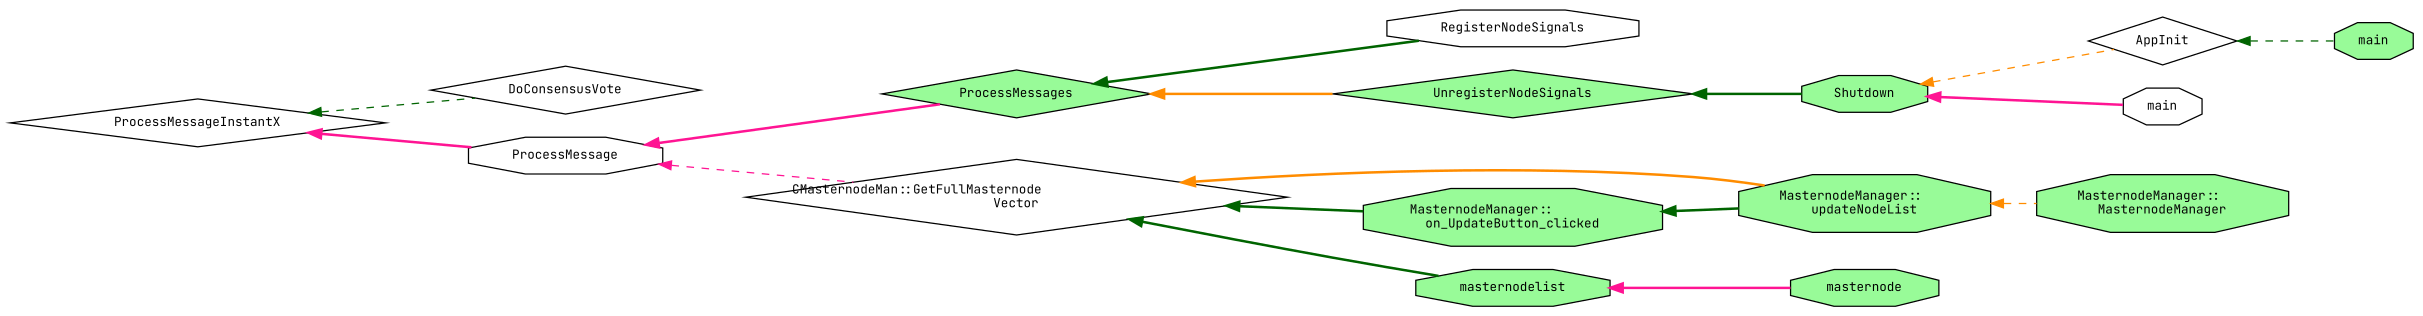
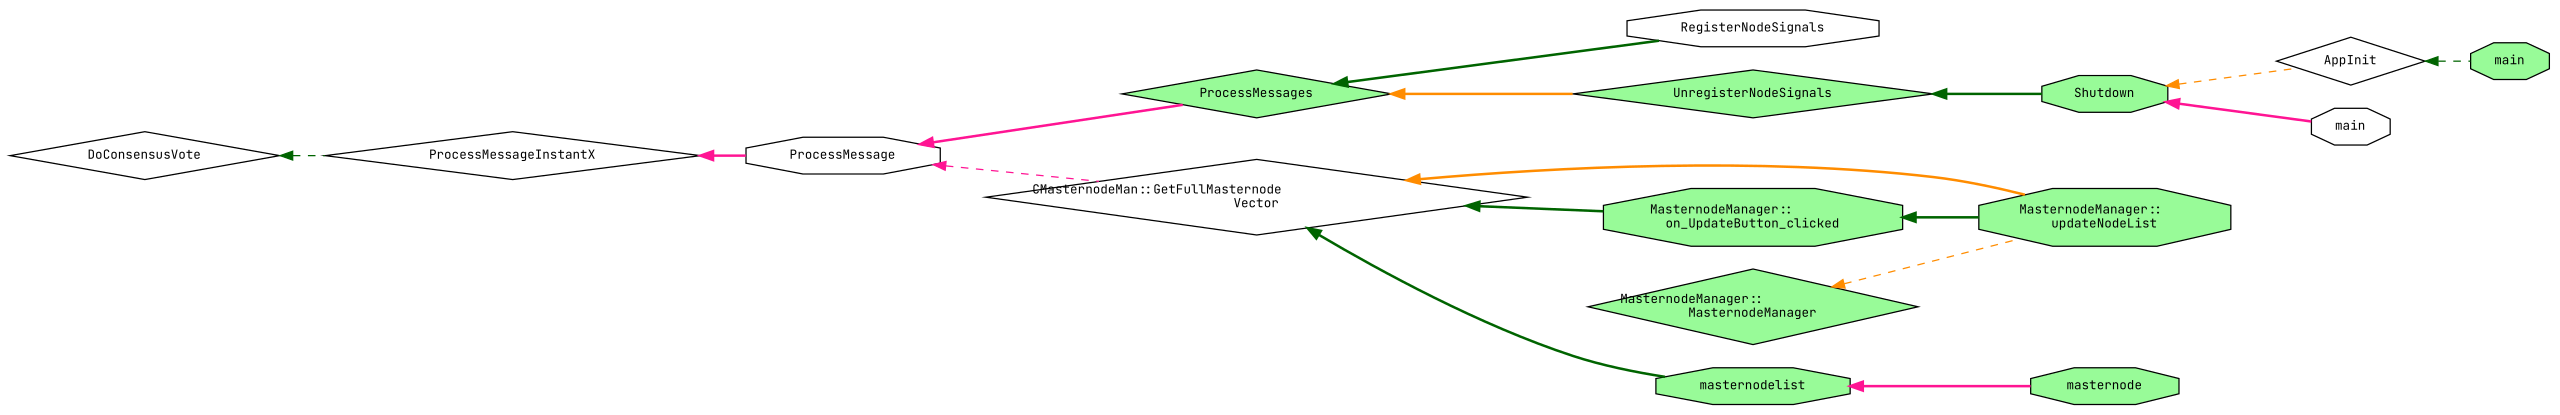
edge "DoConsensusVote" -> "ProcessMessageInstantX": reversed
edge "MasternodeManager:: MasternodeManager" -> "MasternodeManager:: updateNodeList": reversed
node "MasternodeManager:: MasternodeManager": shape octagon -> diamond
